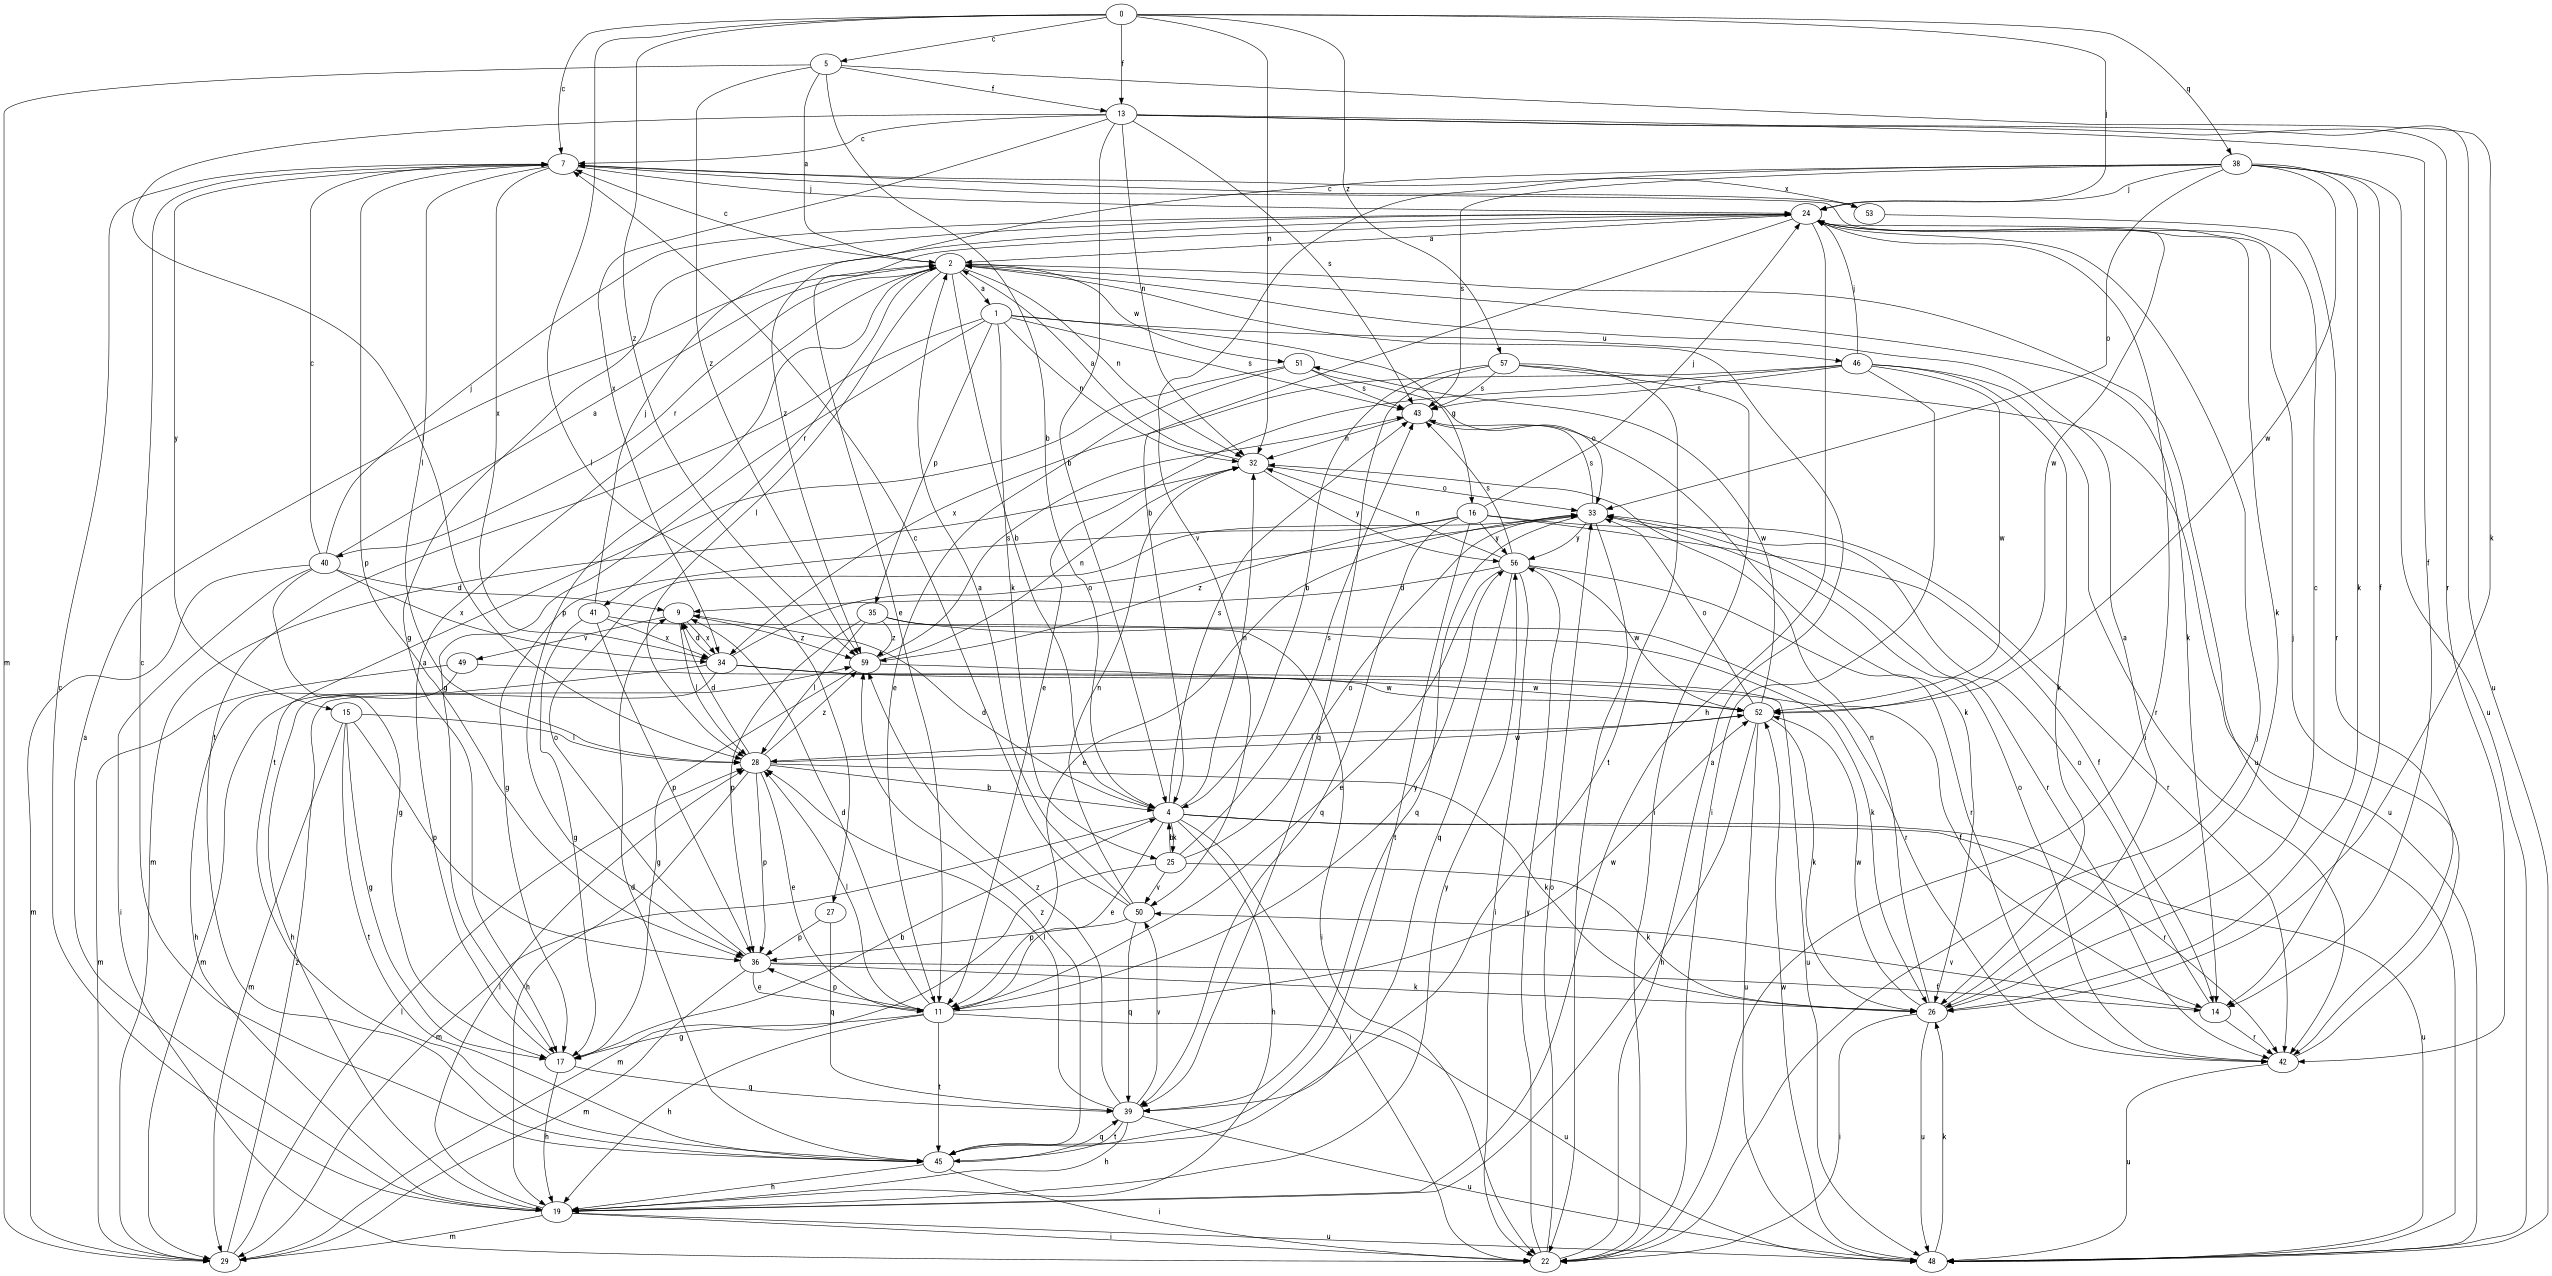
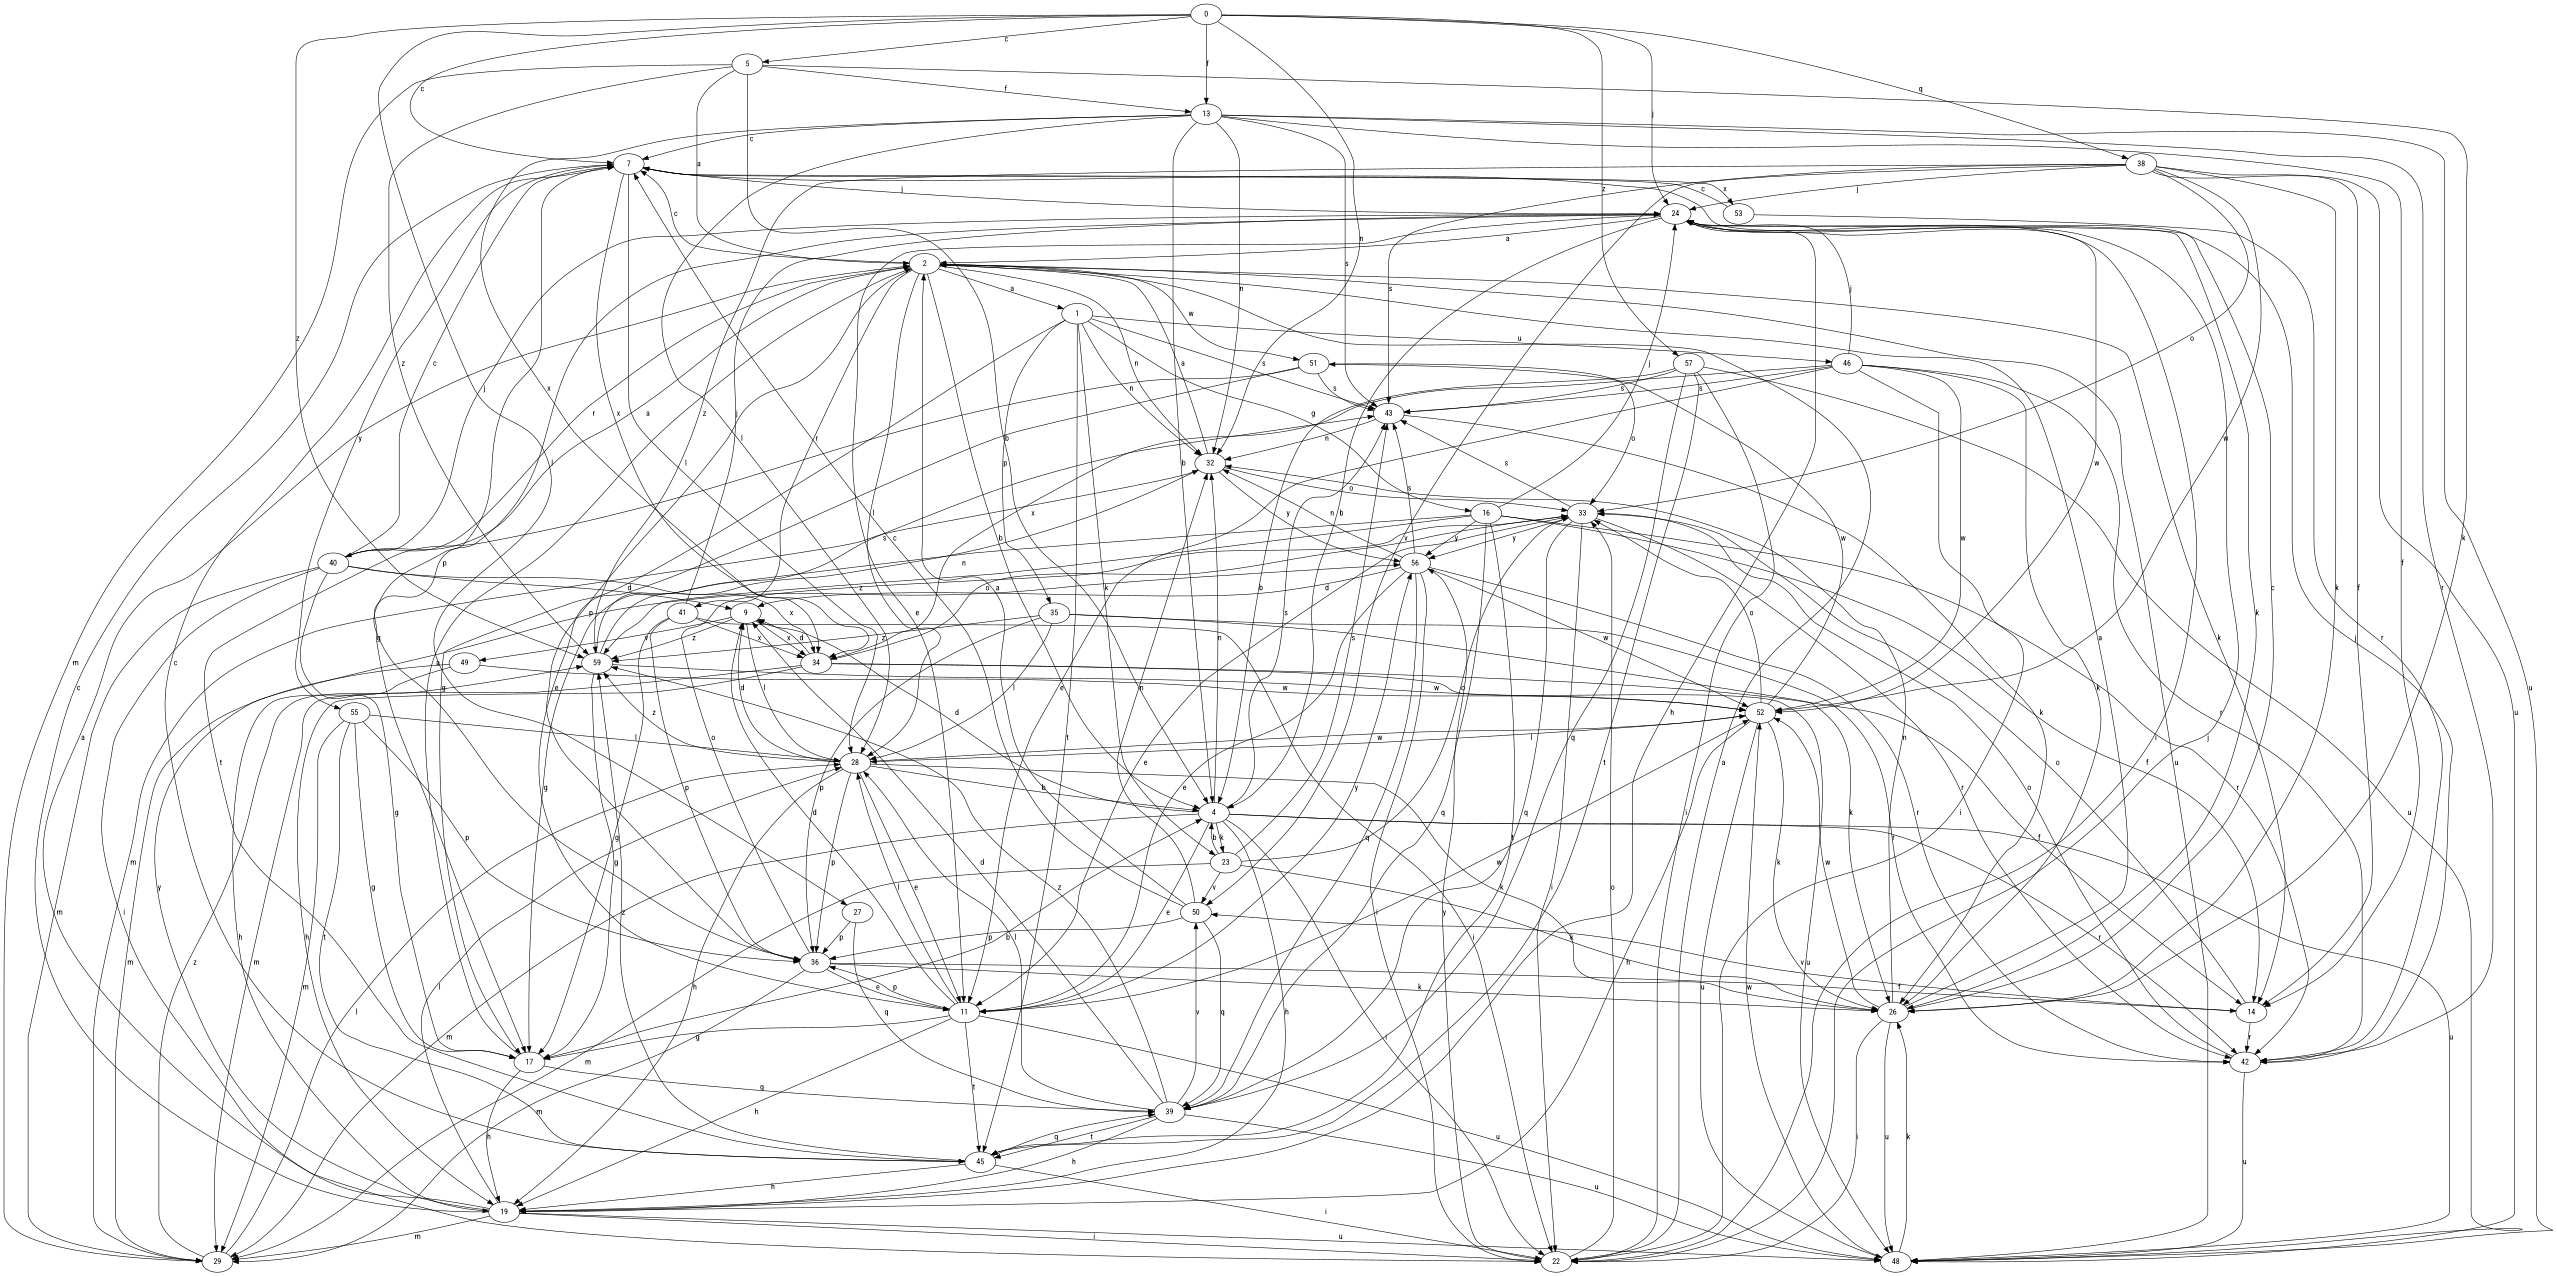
node "15": label "15" -> "55"
node "25": label "25" -> "23"
edge "45" -> "9": now "39" -> "9"
